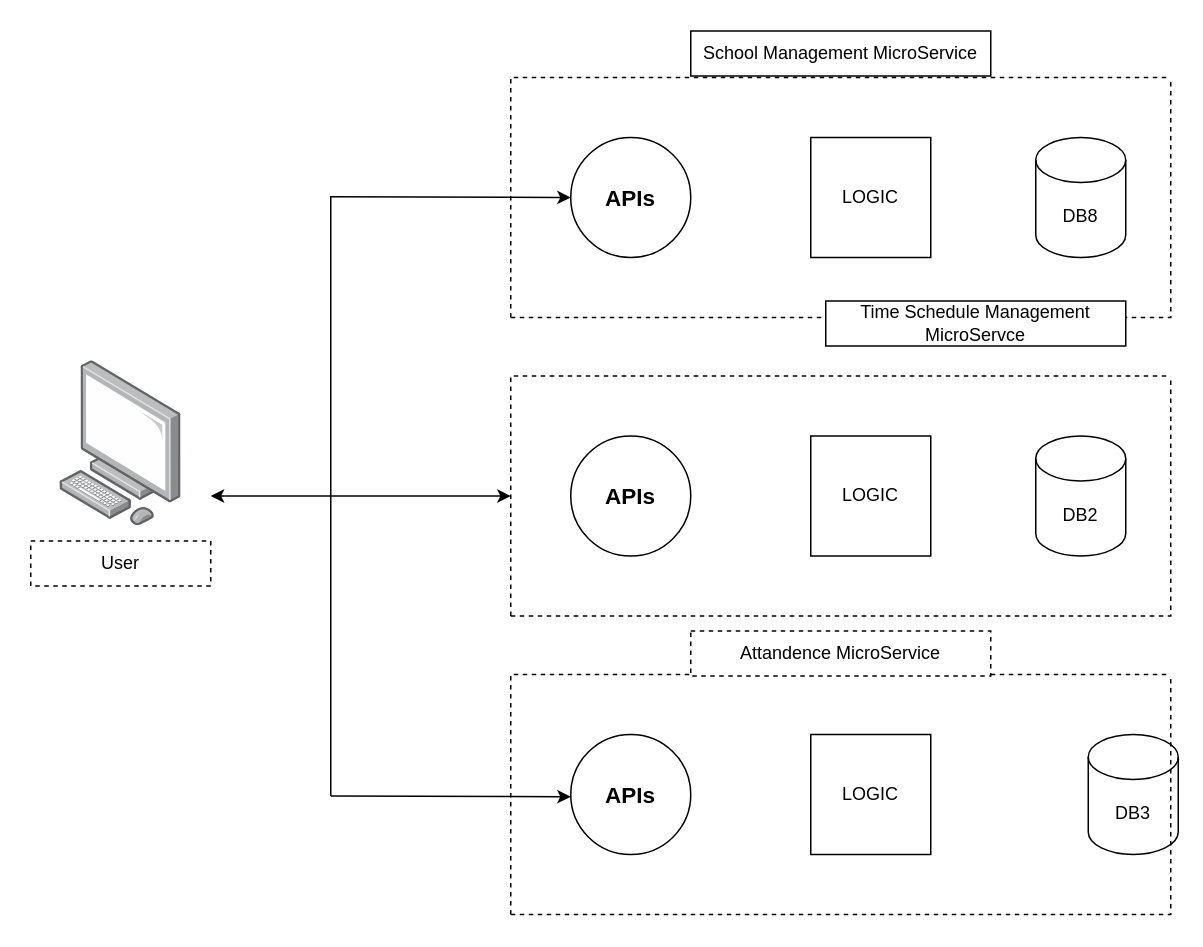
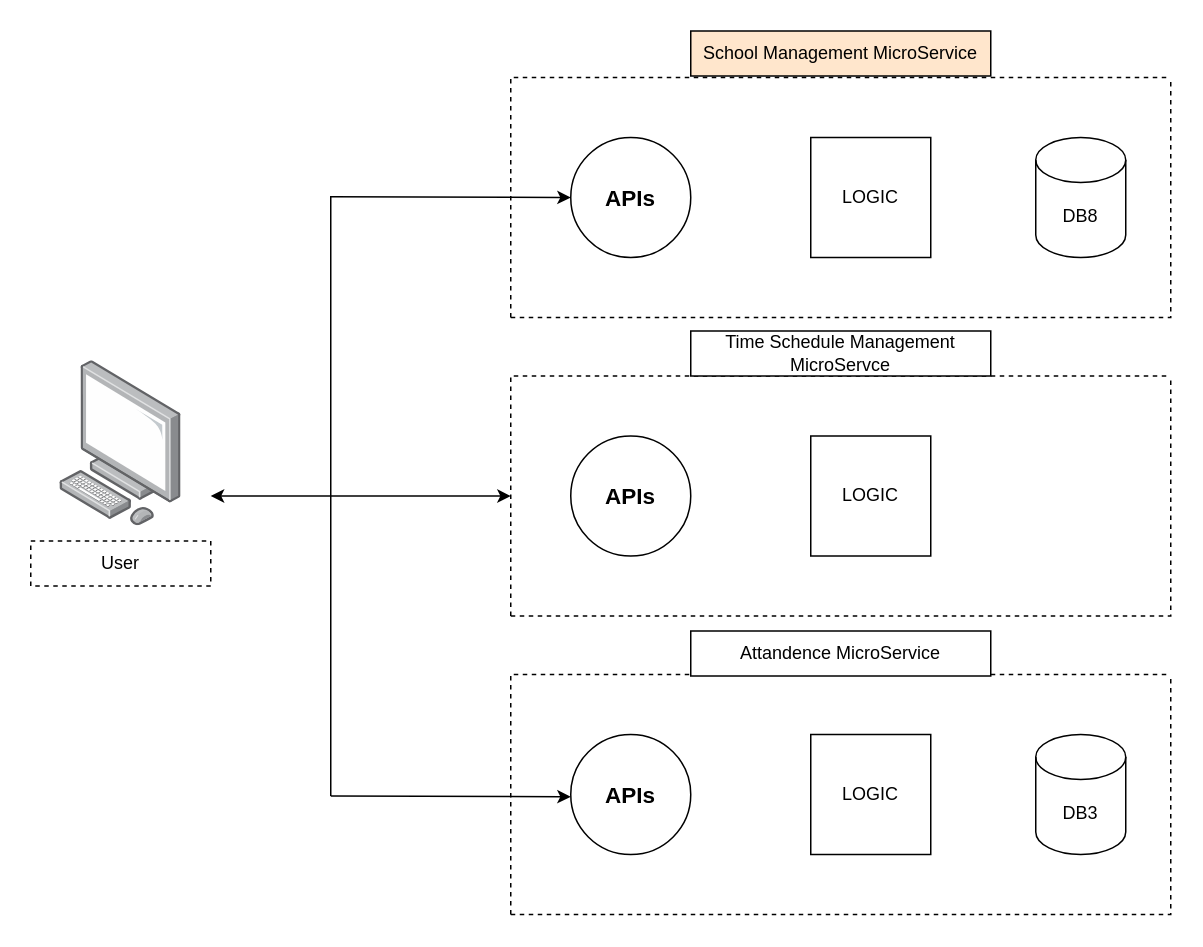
node "School Management MicroService": fillcolor #ffffff -> #ffe6cc
node "Time Schedule Management MicroServce": moved (976, 323) -> (841, 353)
node "DB2": removed
node "Attandence MicroService": style dashed -> solid
node "DB3": moved (1133, 794) -> (1081, 794)
